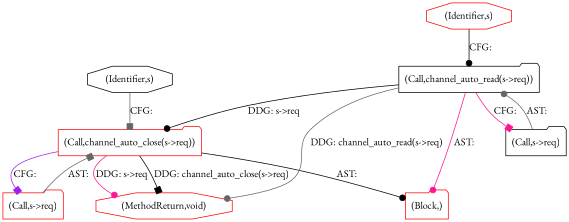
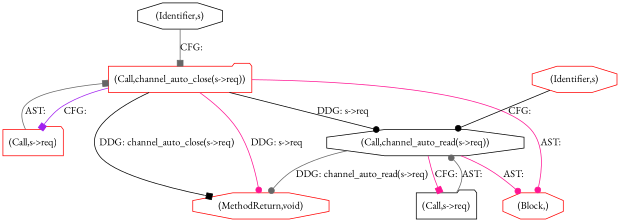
node "(Call,channel_auto_read(s->req))": shape folder -> octagon
edge "(Call,channel_auto_read(s->req))" -> "(Call,channel_auto_close(s->req))": reversed
edge "(Call,channel_auto_close(s->req))" -> "(Block,)": color black -> deeppink
node "(Block,)": shape folder -> octagon
